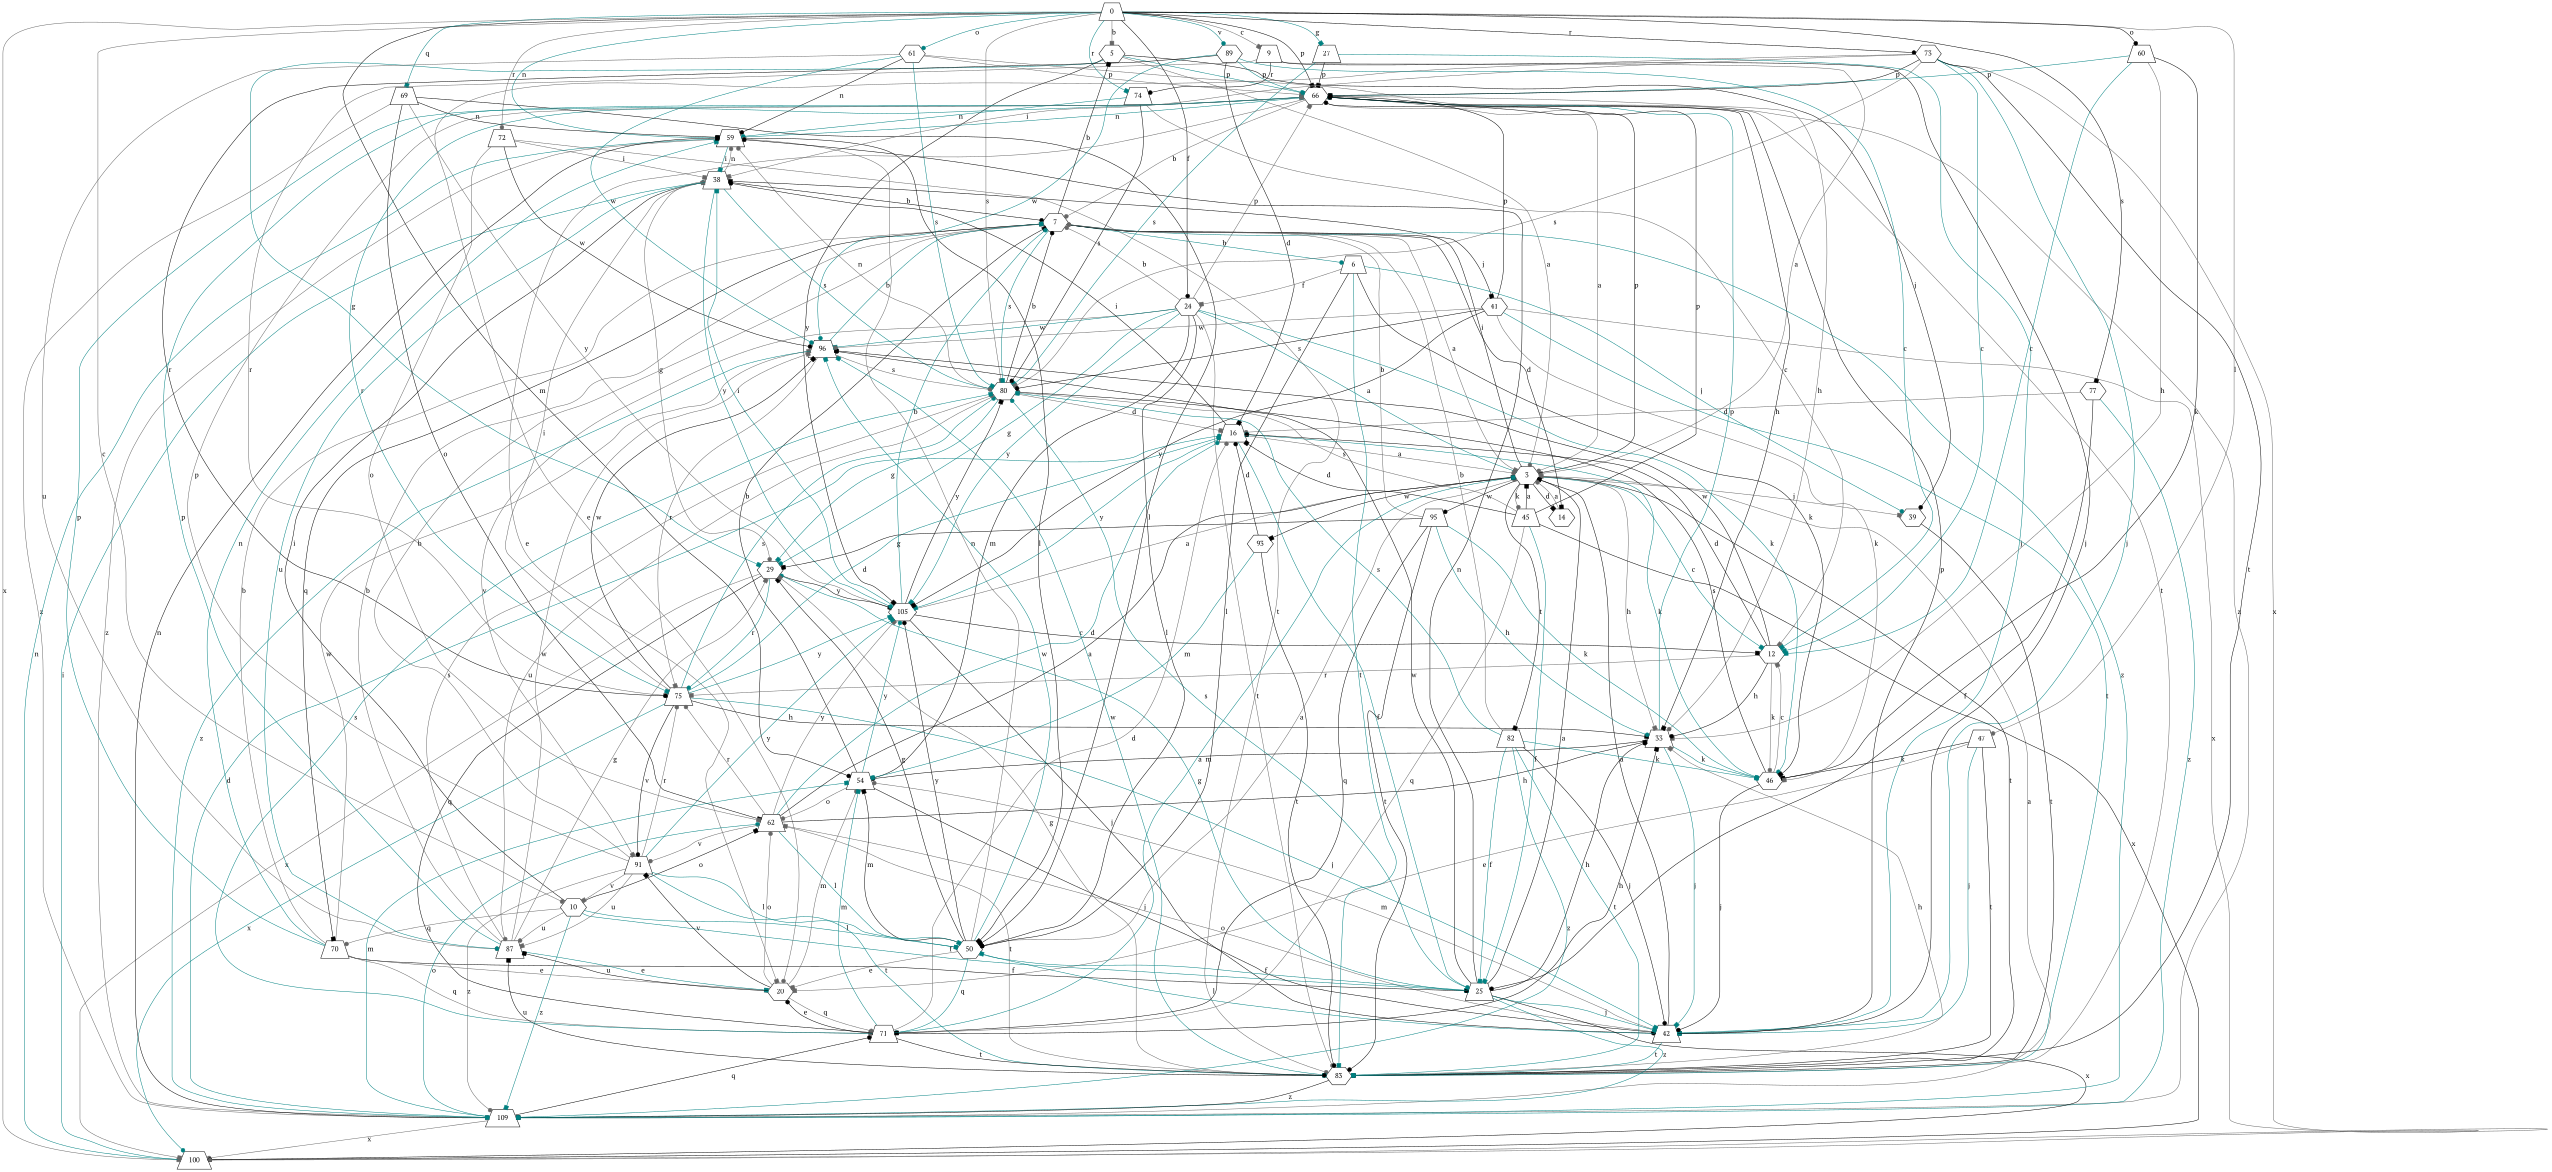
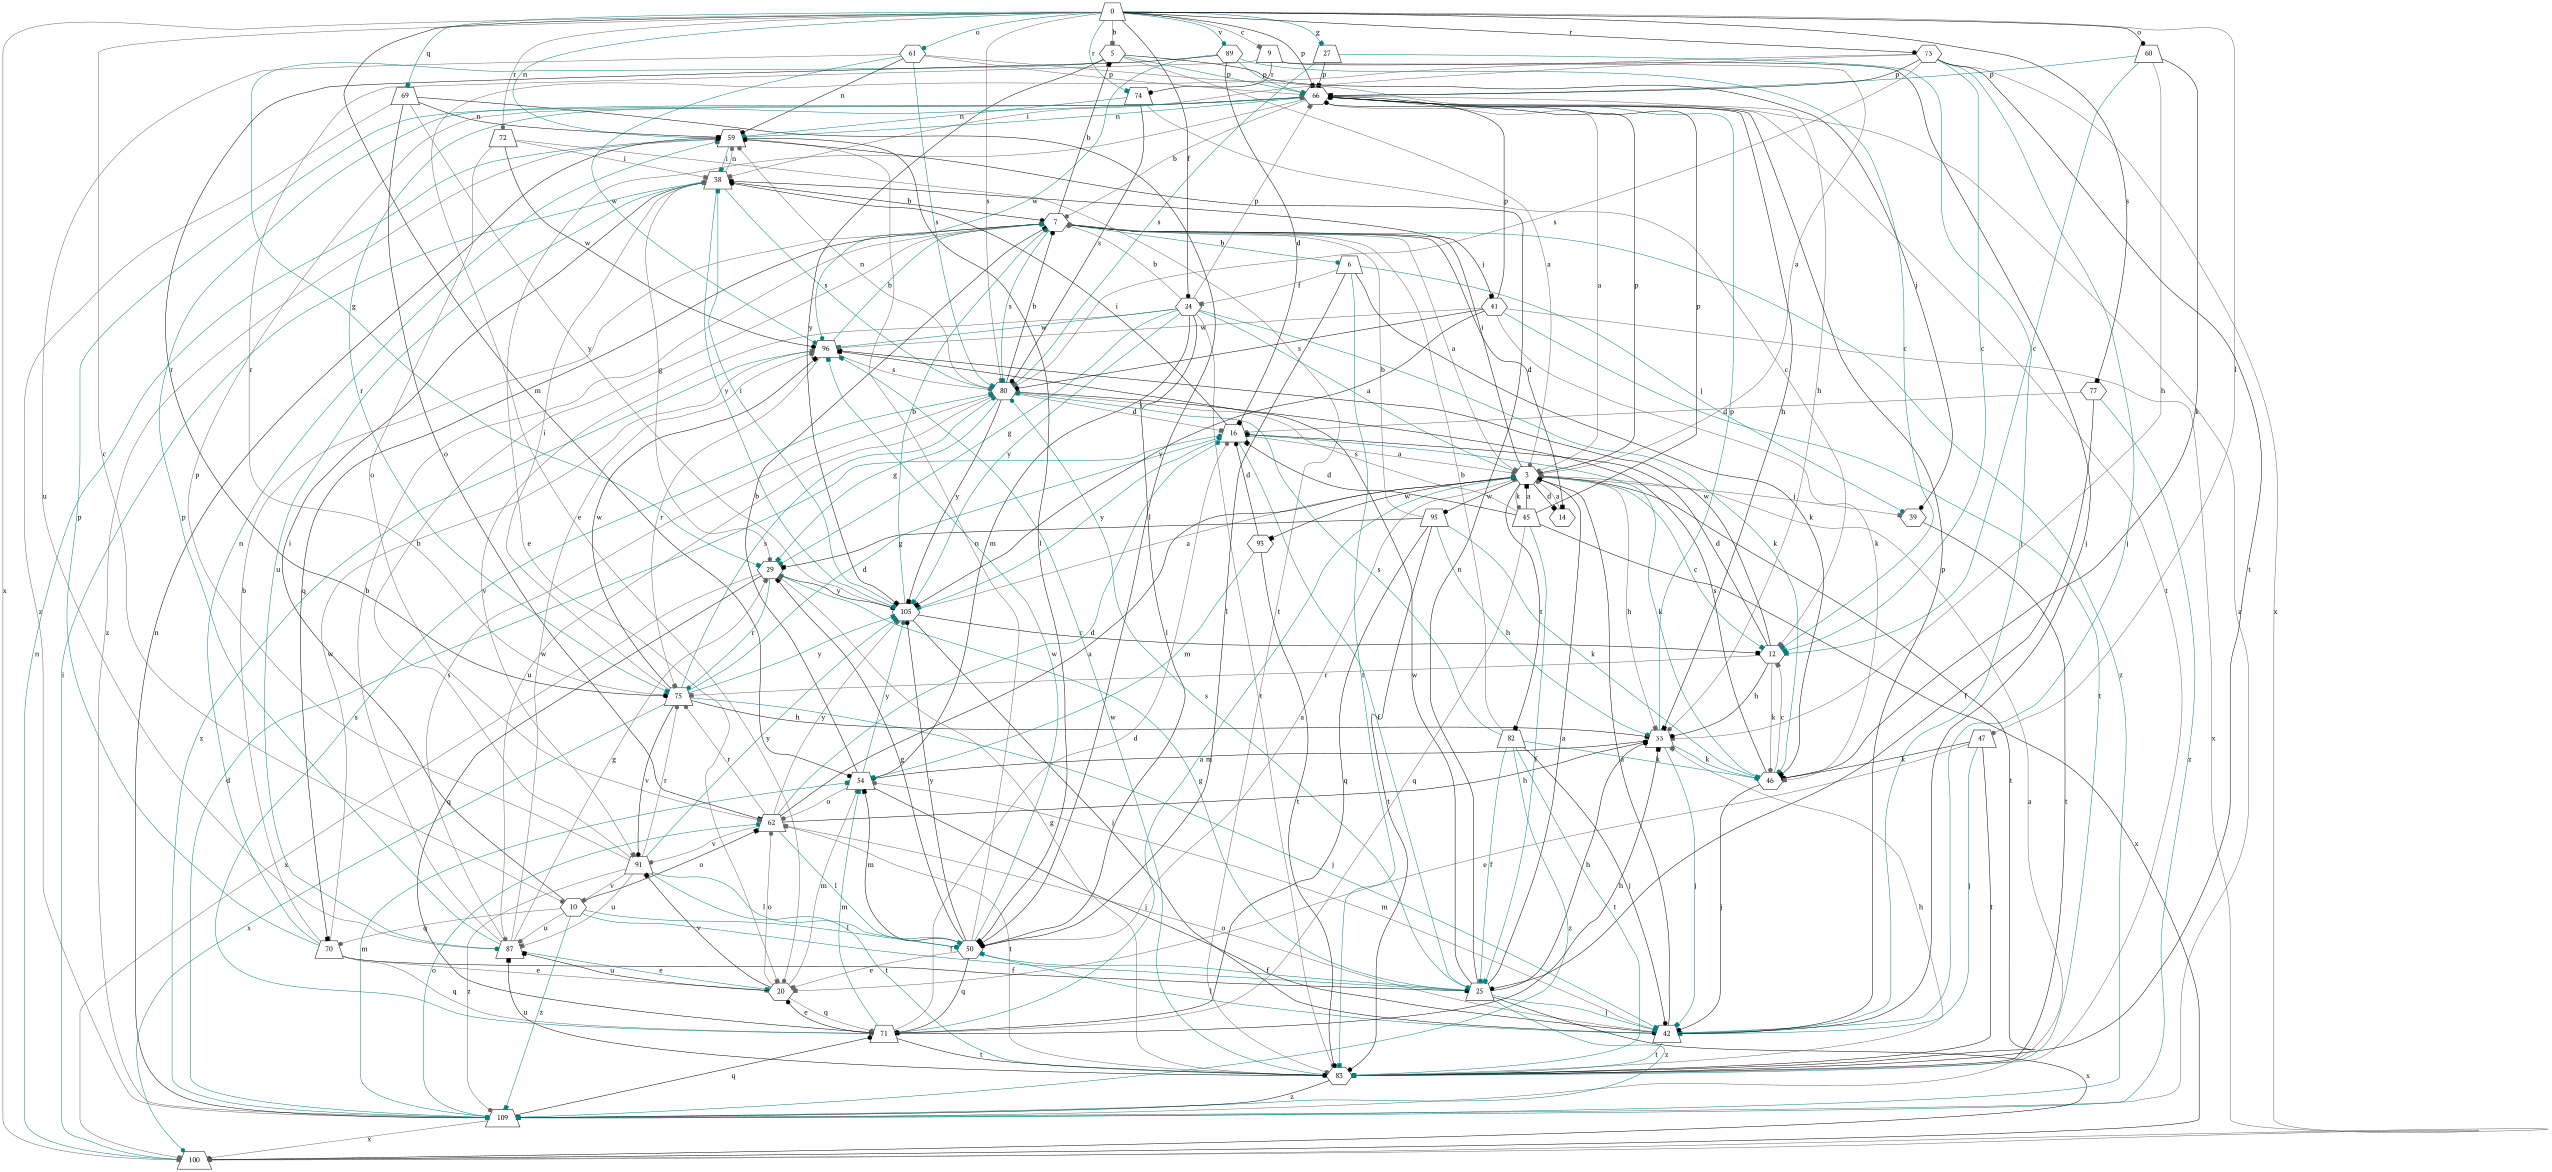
edge "25" -> "96": arrowhead dot -> box
edge "105" -> "80": reversed
edge "50" -> "71": color teal -> black
